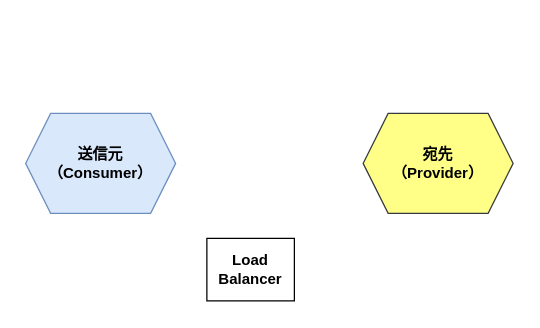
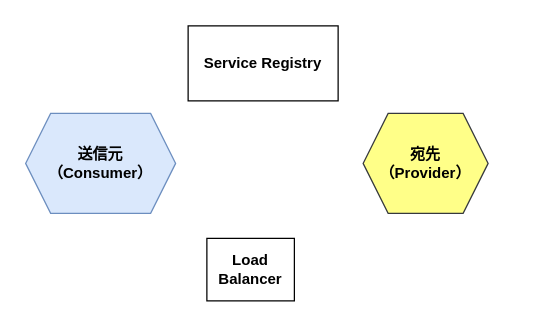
node "Service Registry": added
node "宛先 （Provider）": size 150x100 -> 125x100
